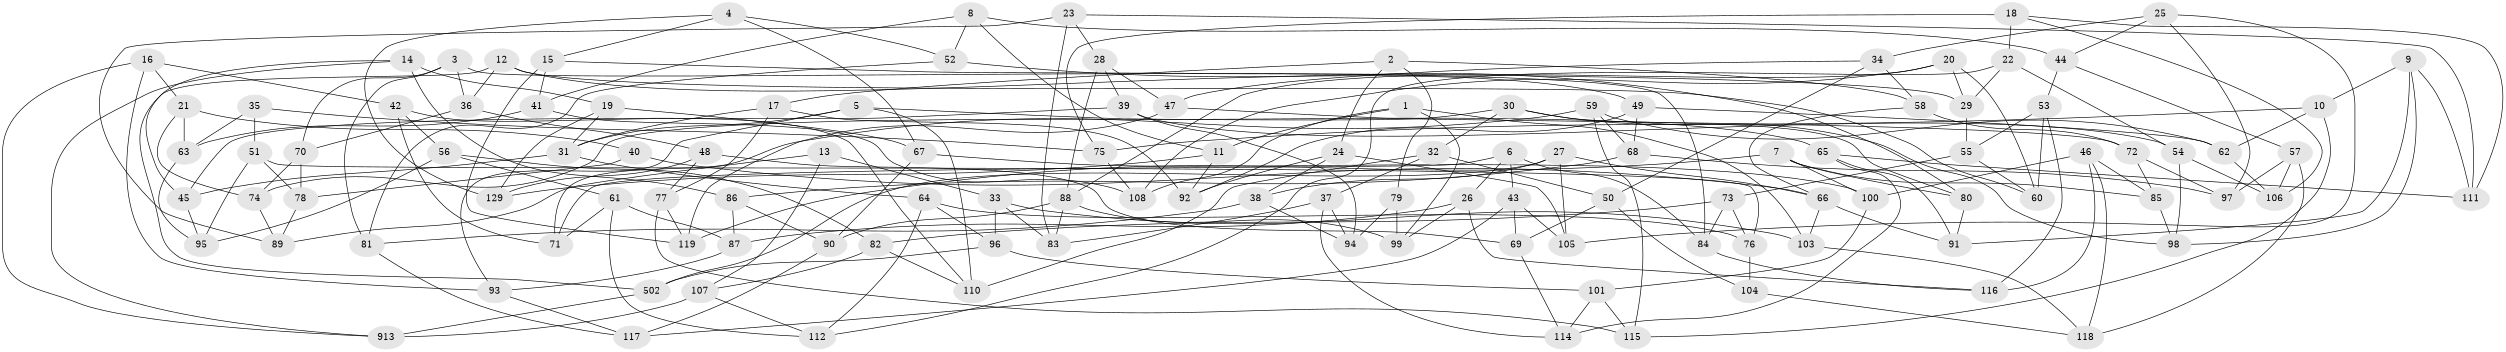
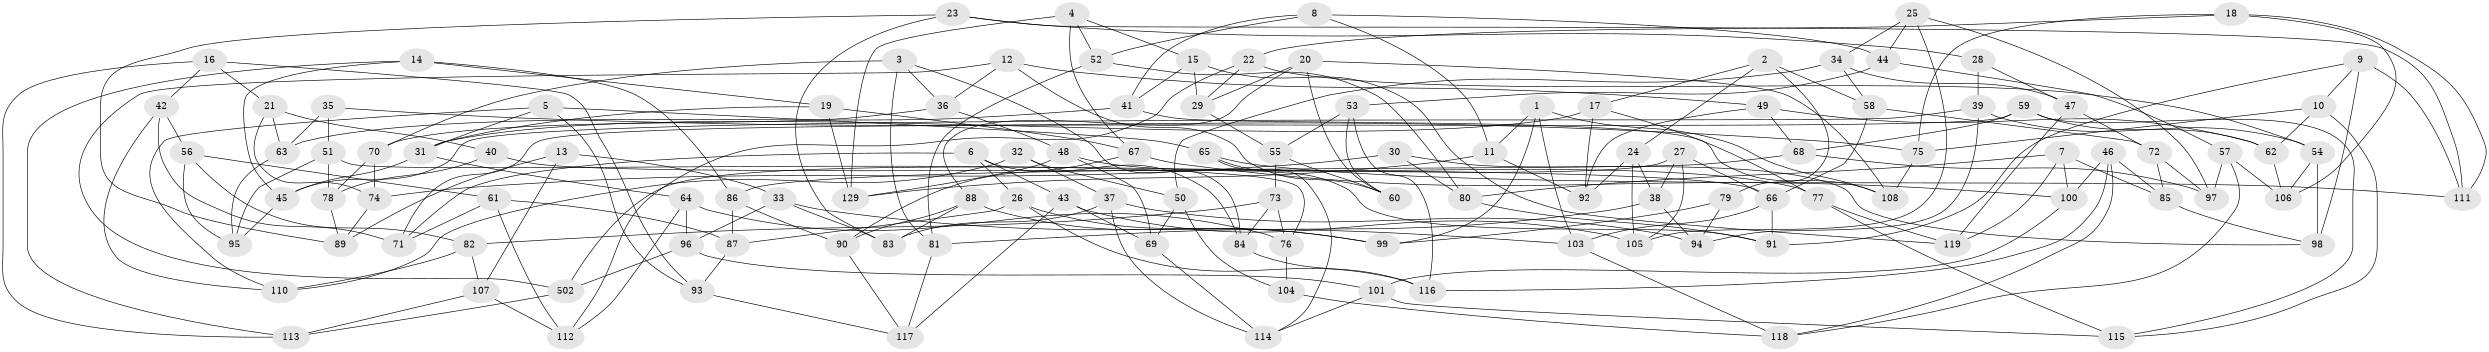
edge "30" -- "32": removed
edge "28" -- "88": removed
node "913": label "913" -> "113"
